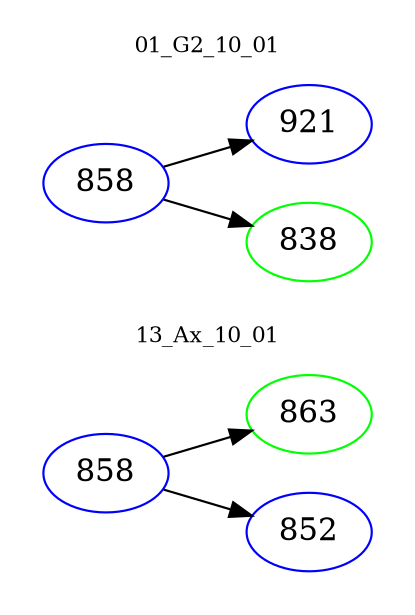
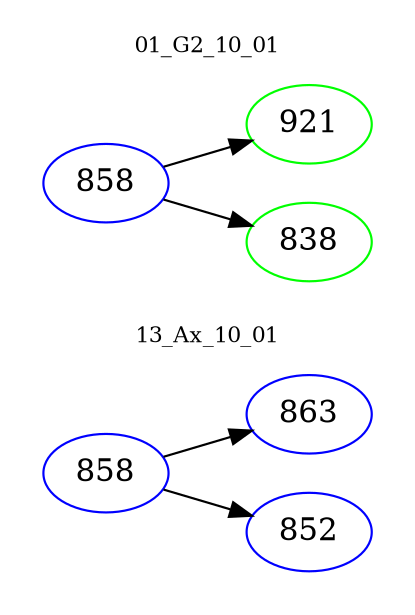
node "921": color blue -> green
node "863": color green -> blue
